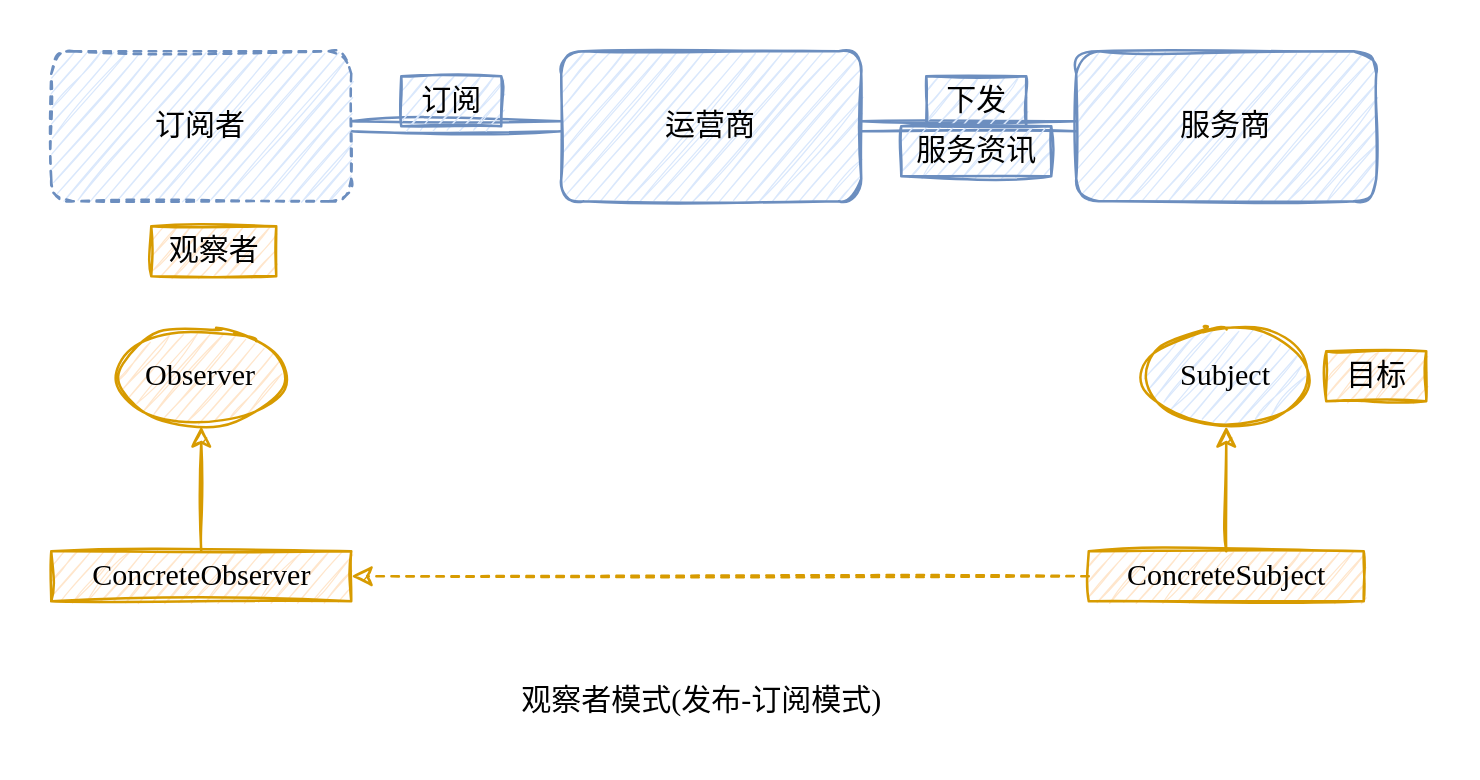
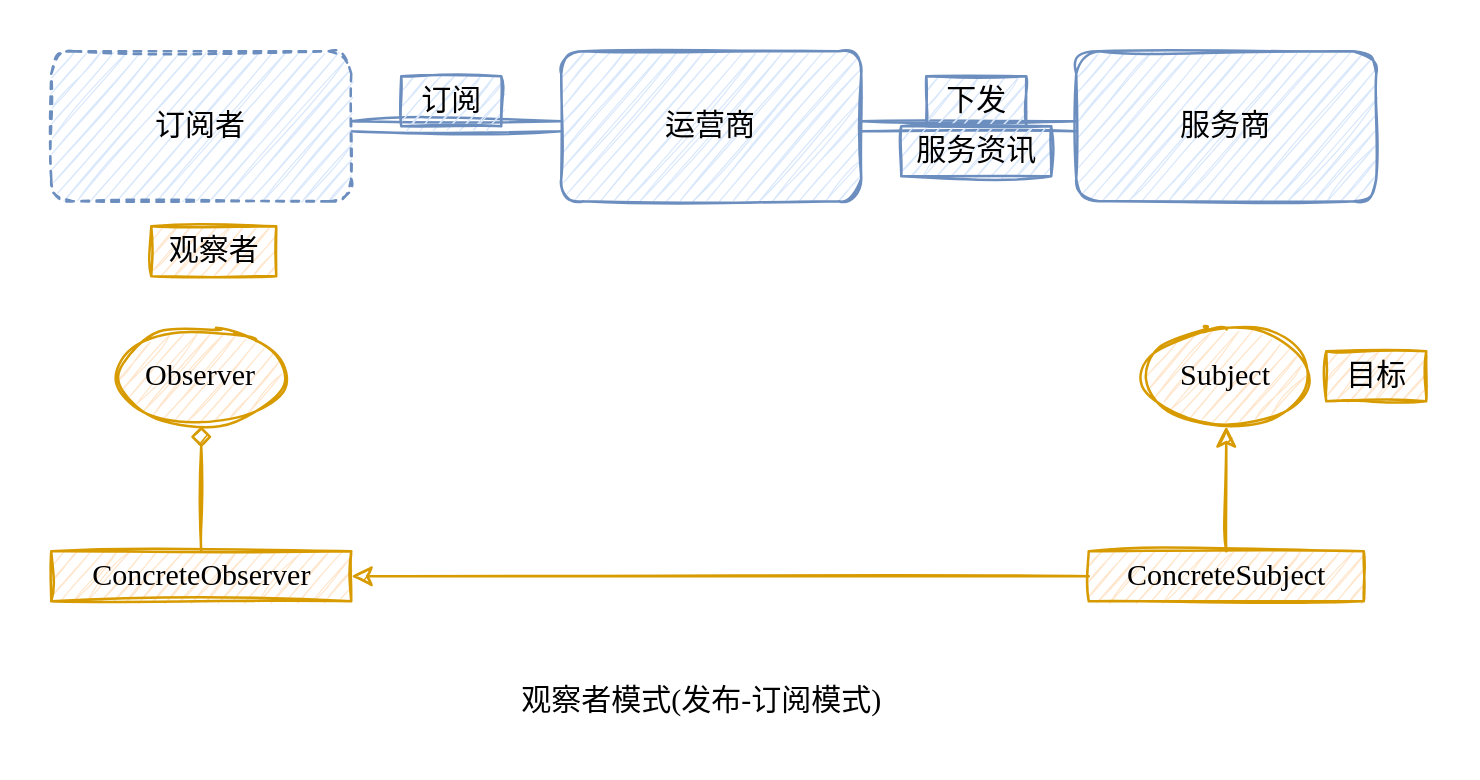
node "Subject": fillcolor #dae8fc -> #ffe6cc
edge "ConcreteObserver" -> "Observer": arrowhead classic -> diamond
edge "ConcreteSubject" -> "ConcreteObserver": style dashed -> solid
